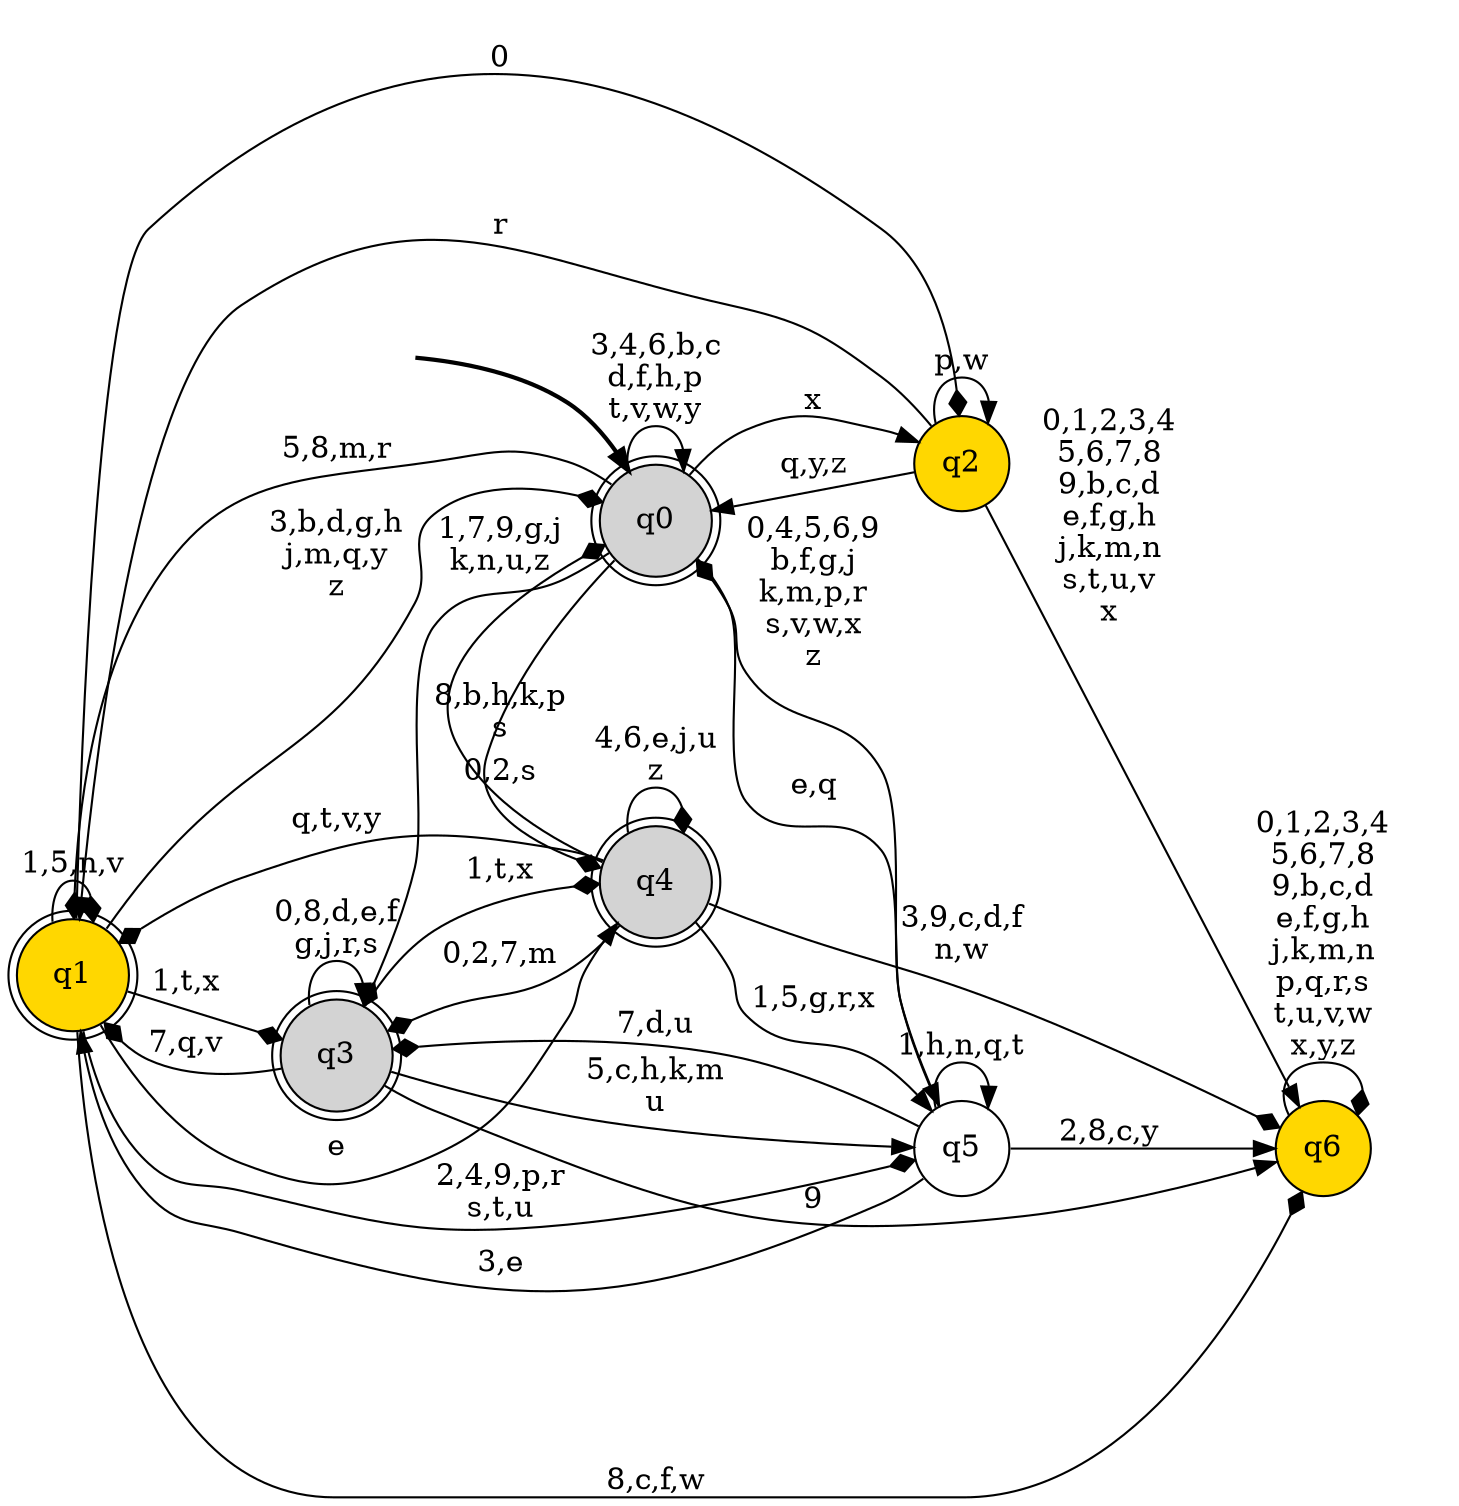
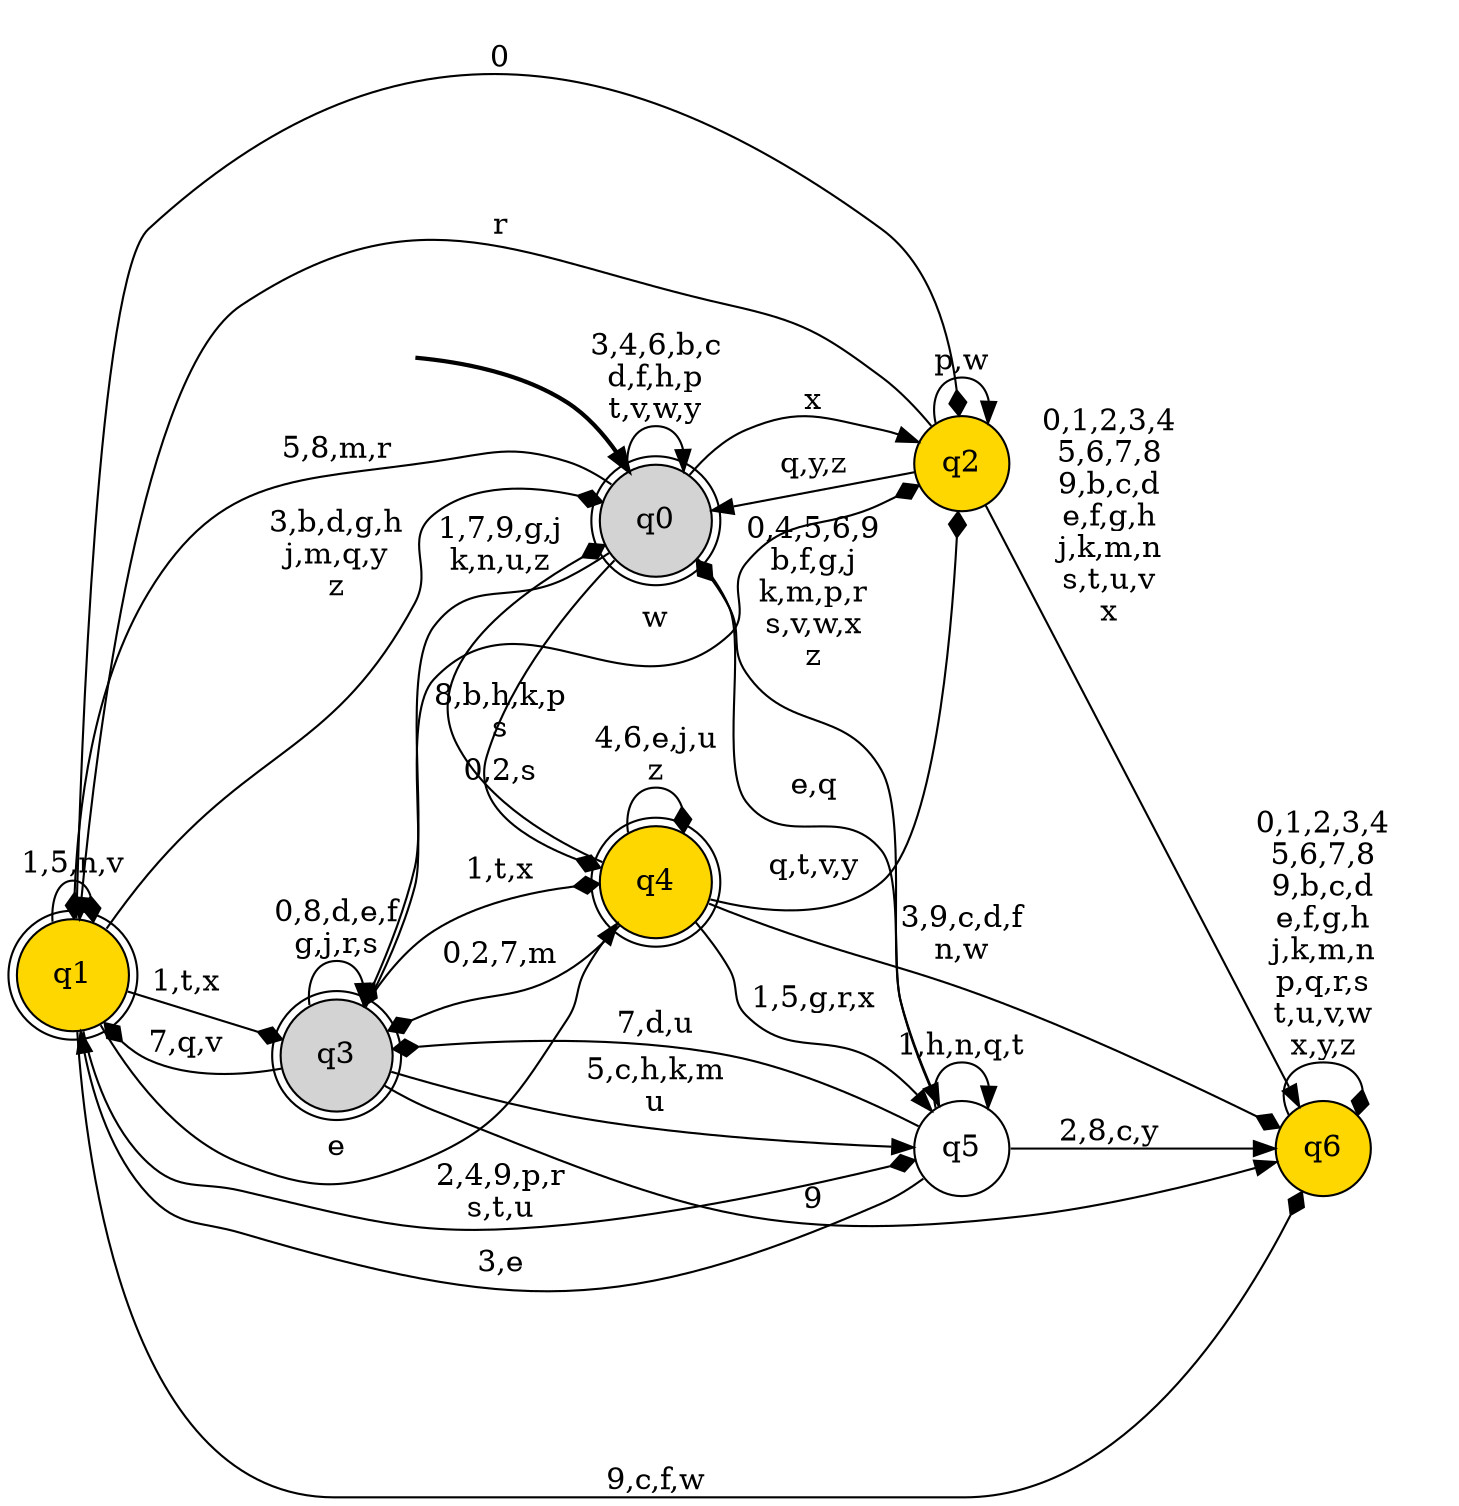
edge "q3" -> "q2": added, label "w"
edge "q4" -> "q1": now "q4" -> "q2"
node "q4": fillcolor lightgrey -> gold
edge "q1" -> "q6": label "8,c,f,w" -> "9,c,f,w"
